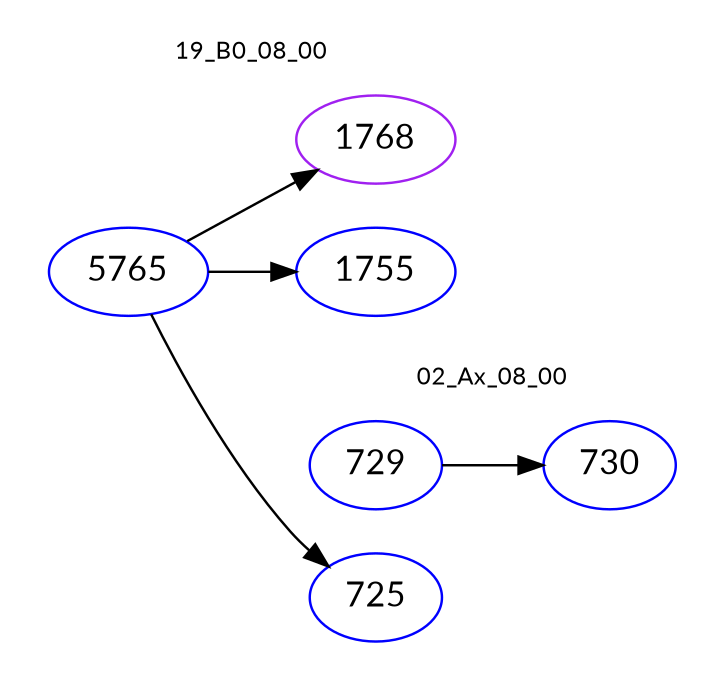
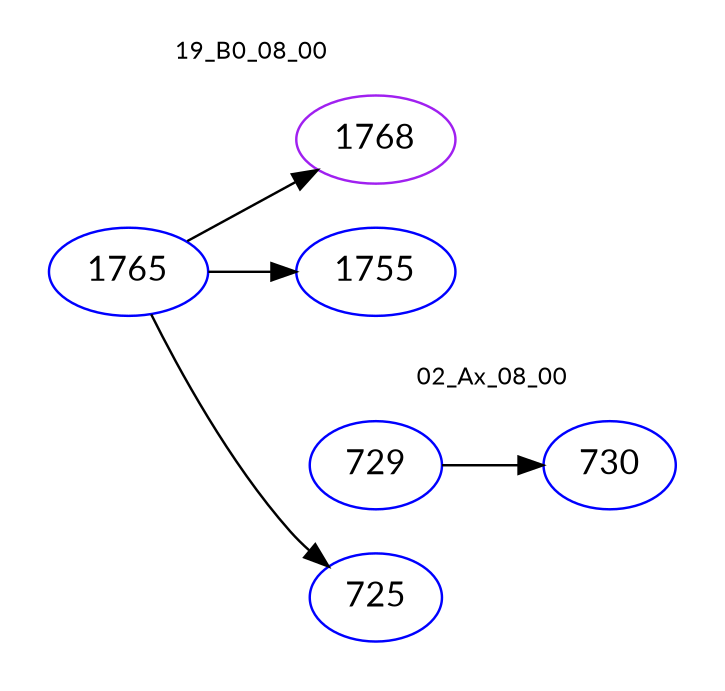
node "5765": label "5765" -> "1765"
